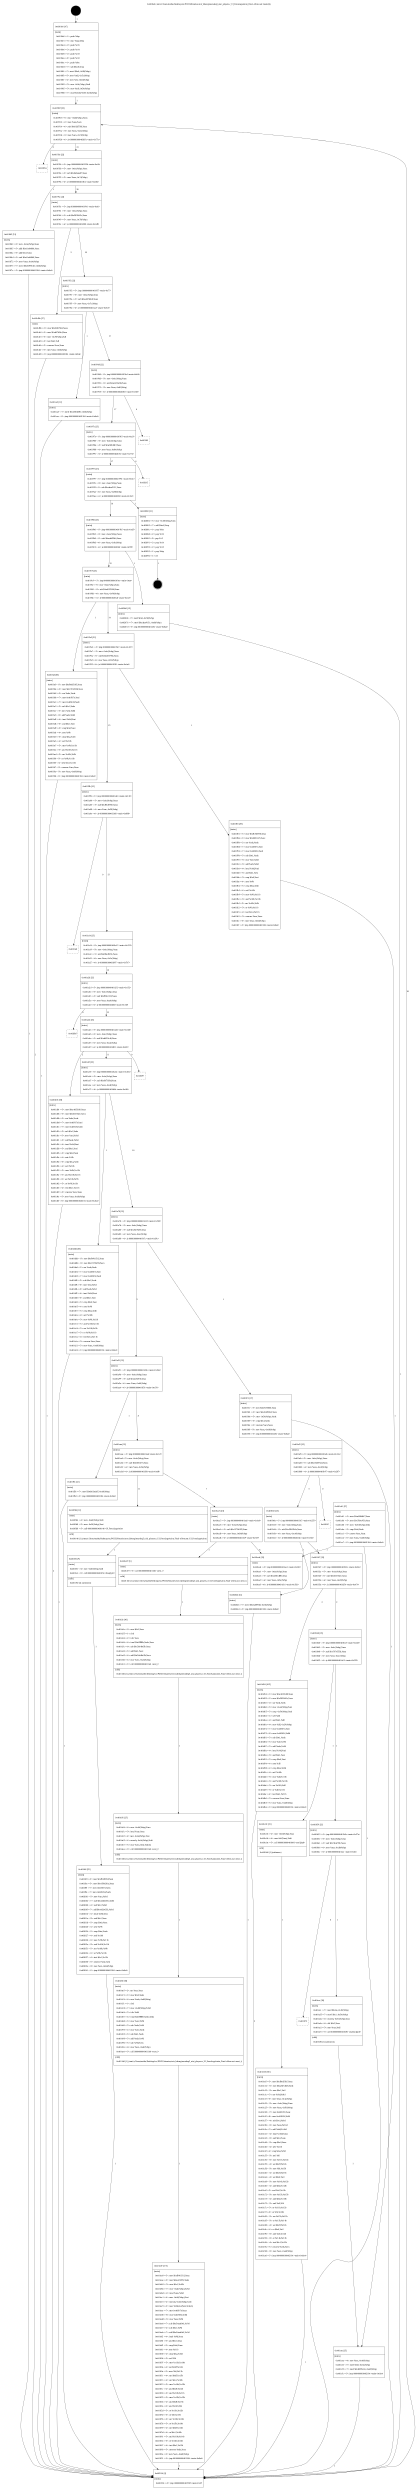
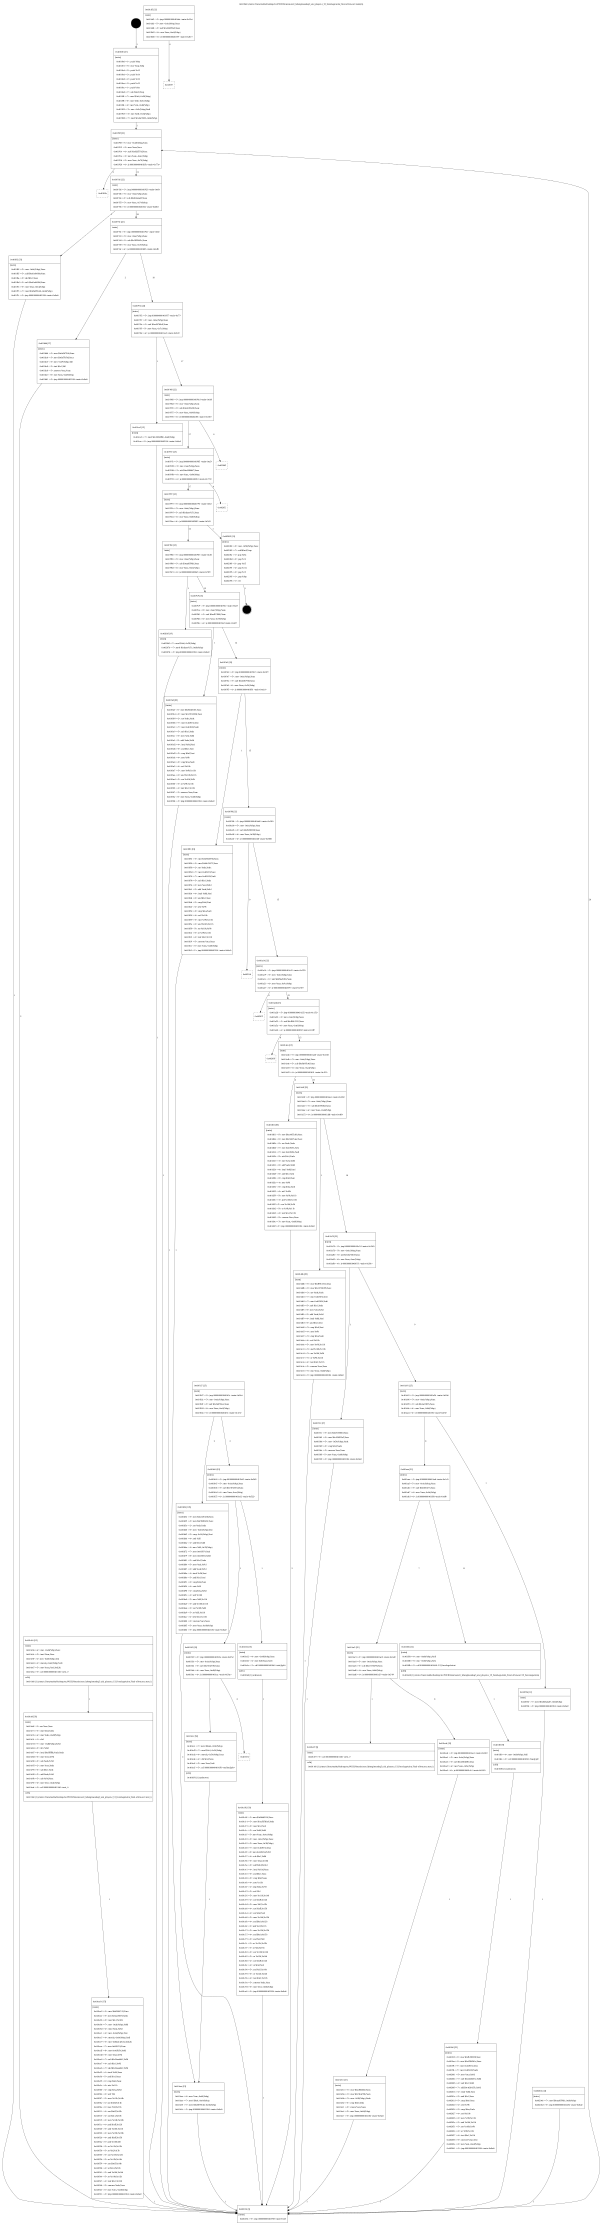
edge "0x401a46 [25]" -> "0x402097": now "0x401a14 [25]" -> "0x402097"
node "0x401b0e [25]": removed
edge "0x401cb1 [27]" -> "0x401adc [25]": reversed
node "0x401e2e [40]": removed
